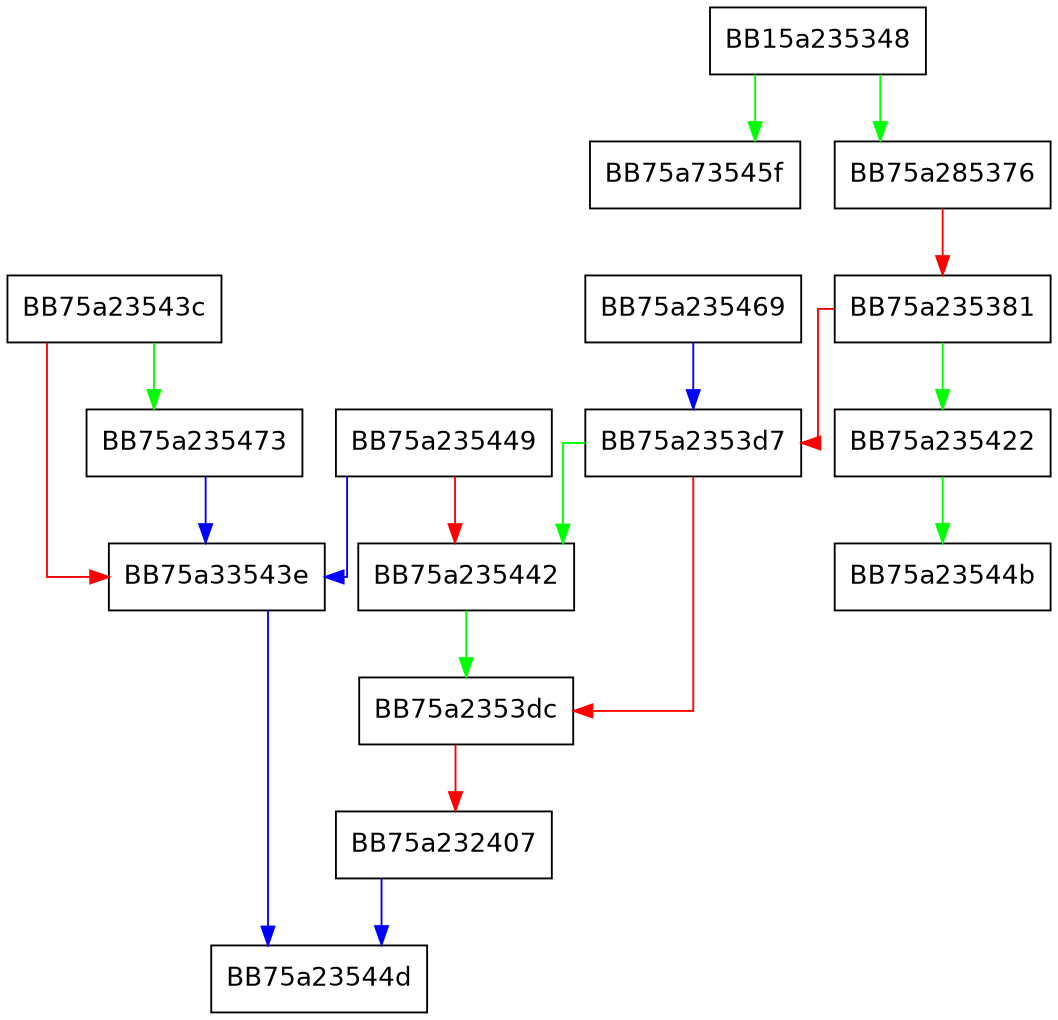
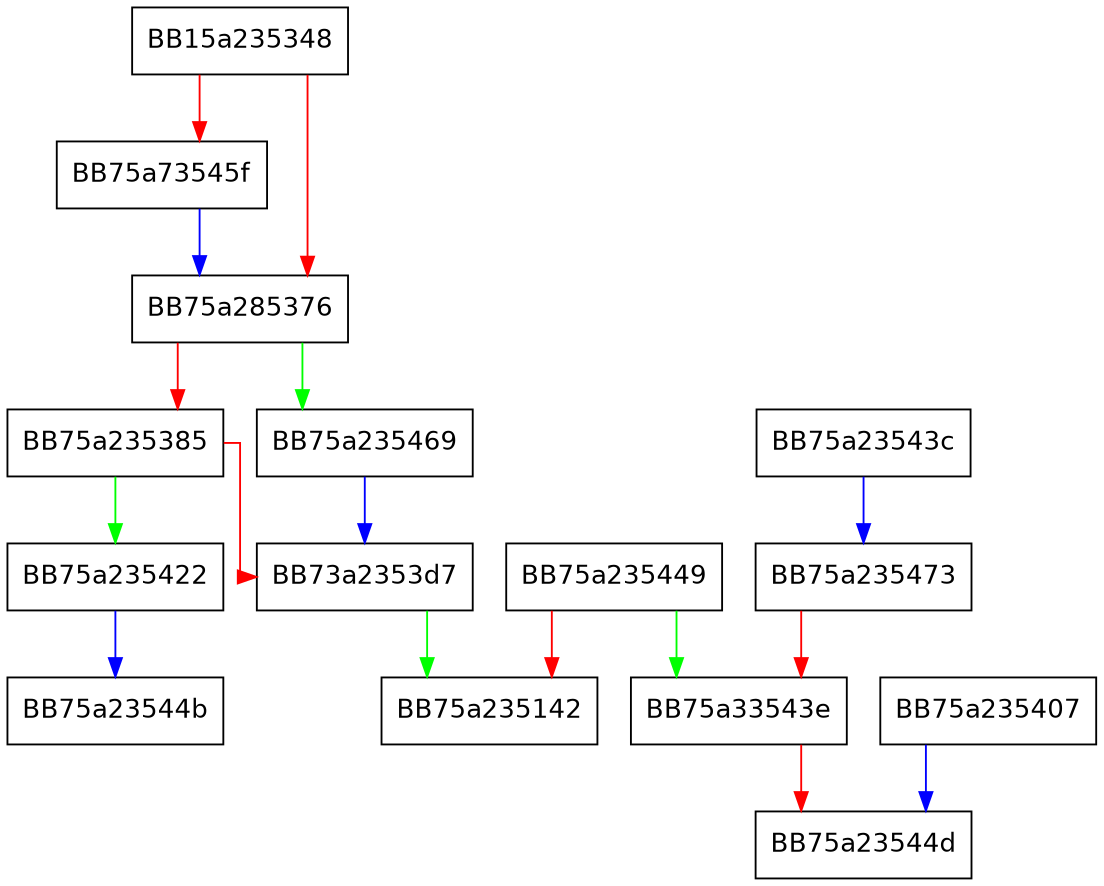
edge "BB15a235348" -> "BB75a73545f": color green -> red
edge "BB15a235348" -> "BB75a285376": color green -> red
edge "BB75a73545f" -> "BB75a285376": added
node "BB75a235381": label "BB75a235381" -> "BB75a235385"
edge "BB75a23543c" -> "BB75a235473": color green -> blue
edge "BB75a285376" -> "BB75a235469": added
node "BB75a2353d7": label "BB75a2353d7" -> "BB73a2353d7"
edge "BB75a23543c" -> "BB75a33543e": removed
edge "BB75a235473" -> "BB75a33543e": color blue -> red
edge "BB75a235422" -> "BB75a23544b": color green -> blue
edge "BB75a235449" -> "BB75a33543e": color blue -> green
node "BB75a235442": label "BB75a235442" -> "BB75a235142"
node "BB75a2353dc": removed
edge "BB75a33543e" -> "BB75a23544d": color blue -> red
node "BB75a232407": label "BB75a232407" -> "BB75a235407"
